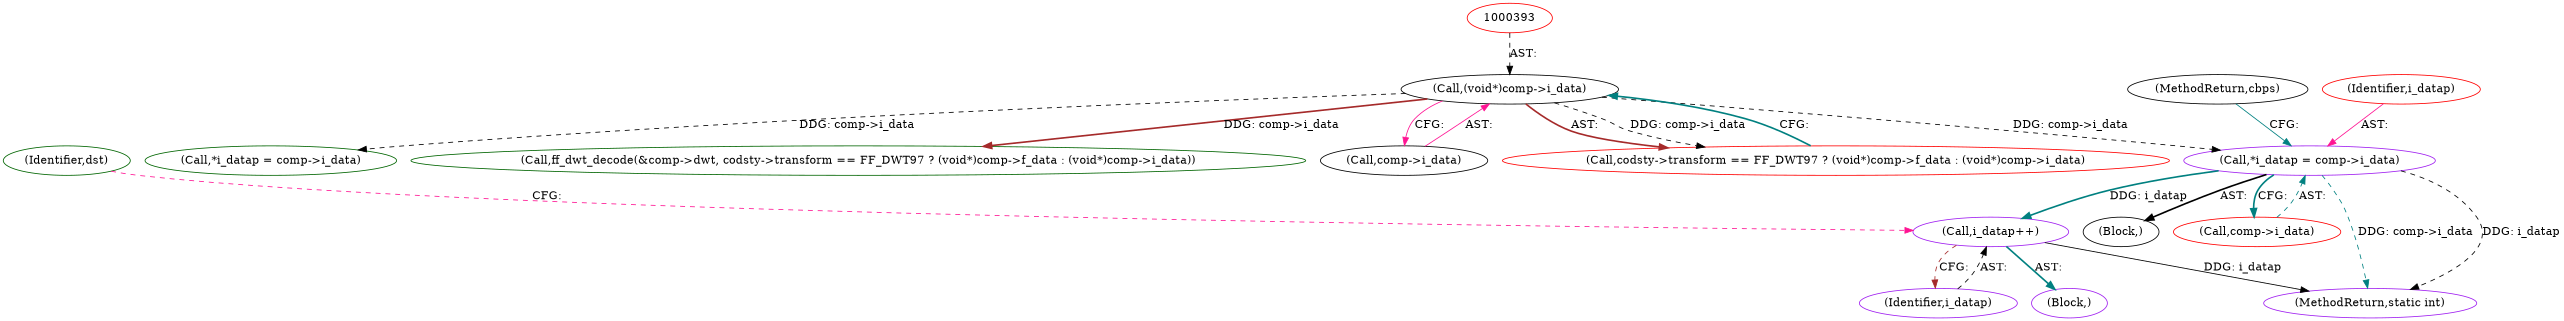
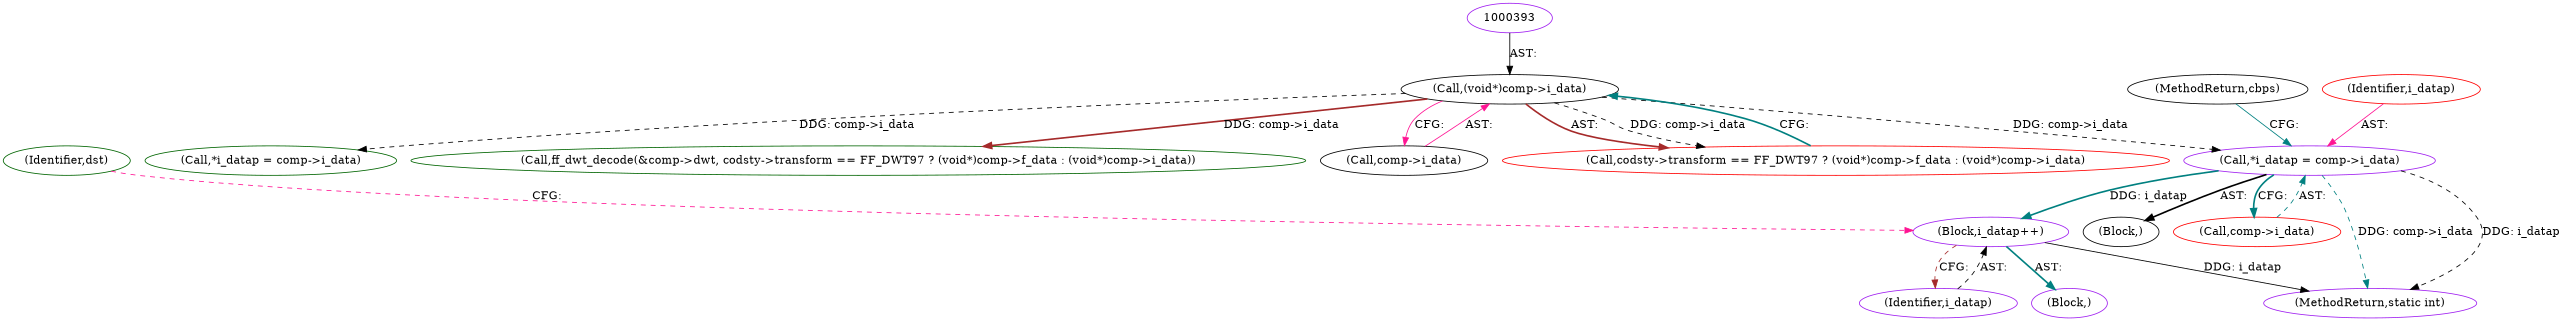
node "1000393": color red -> purple
edge "1000393" -> "(Call,(void*)comp->i_data)": style dashed -> solid
node "(Call,i_datap++)": label "(Call,i_datap++)" -> "(Block,i_datap++)"
